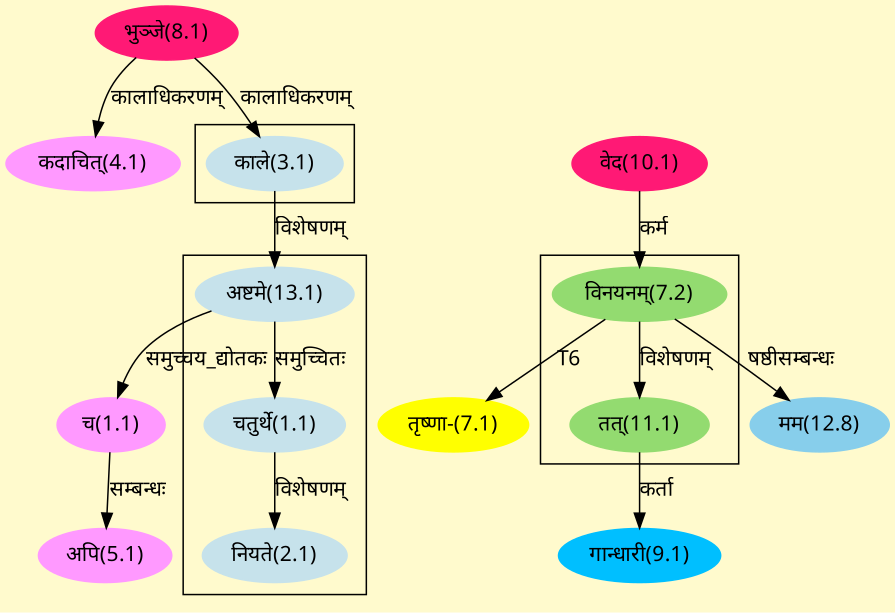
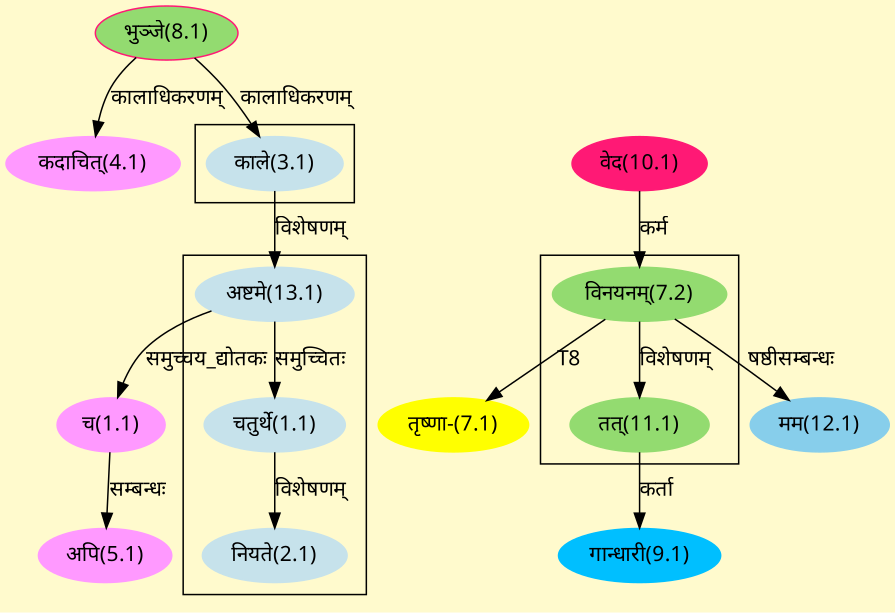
node "भुञ्जे(8.1)": fillcolor #ff1975 -> #93db70
edge "विनयनम्(7.2)" -> "तृष्णा-(7.1)": label "T6" -> "T8"
node "मम(12.8)": label "मम(12.8)" -> "मम(12.1)"
